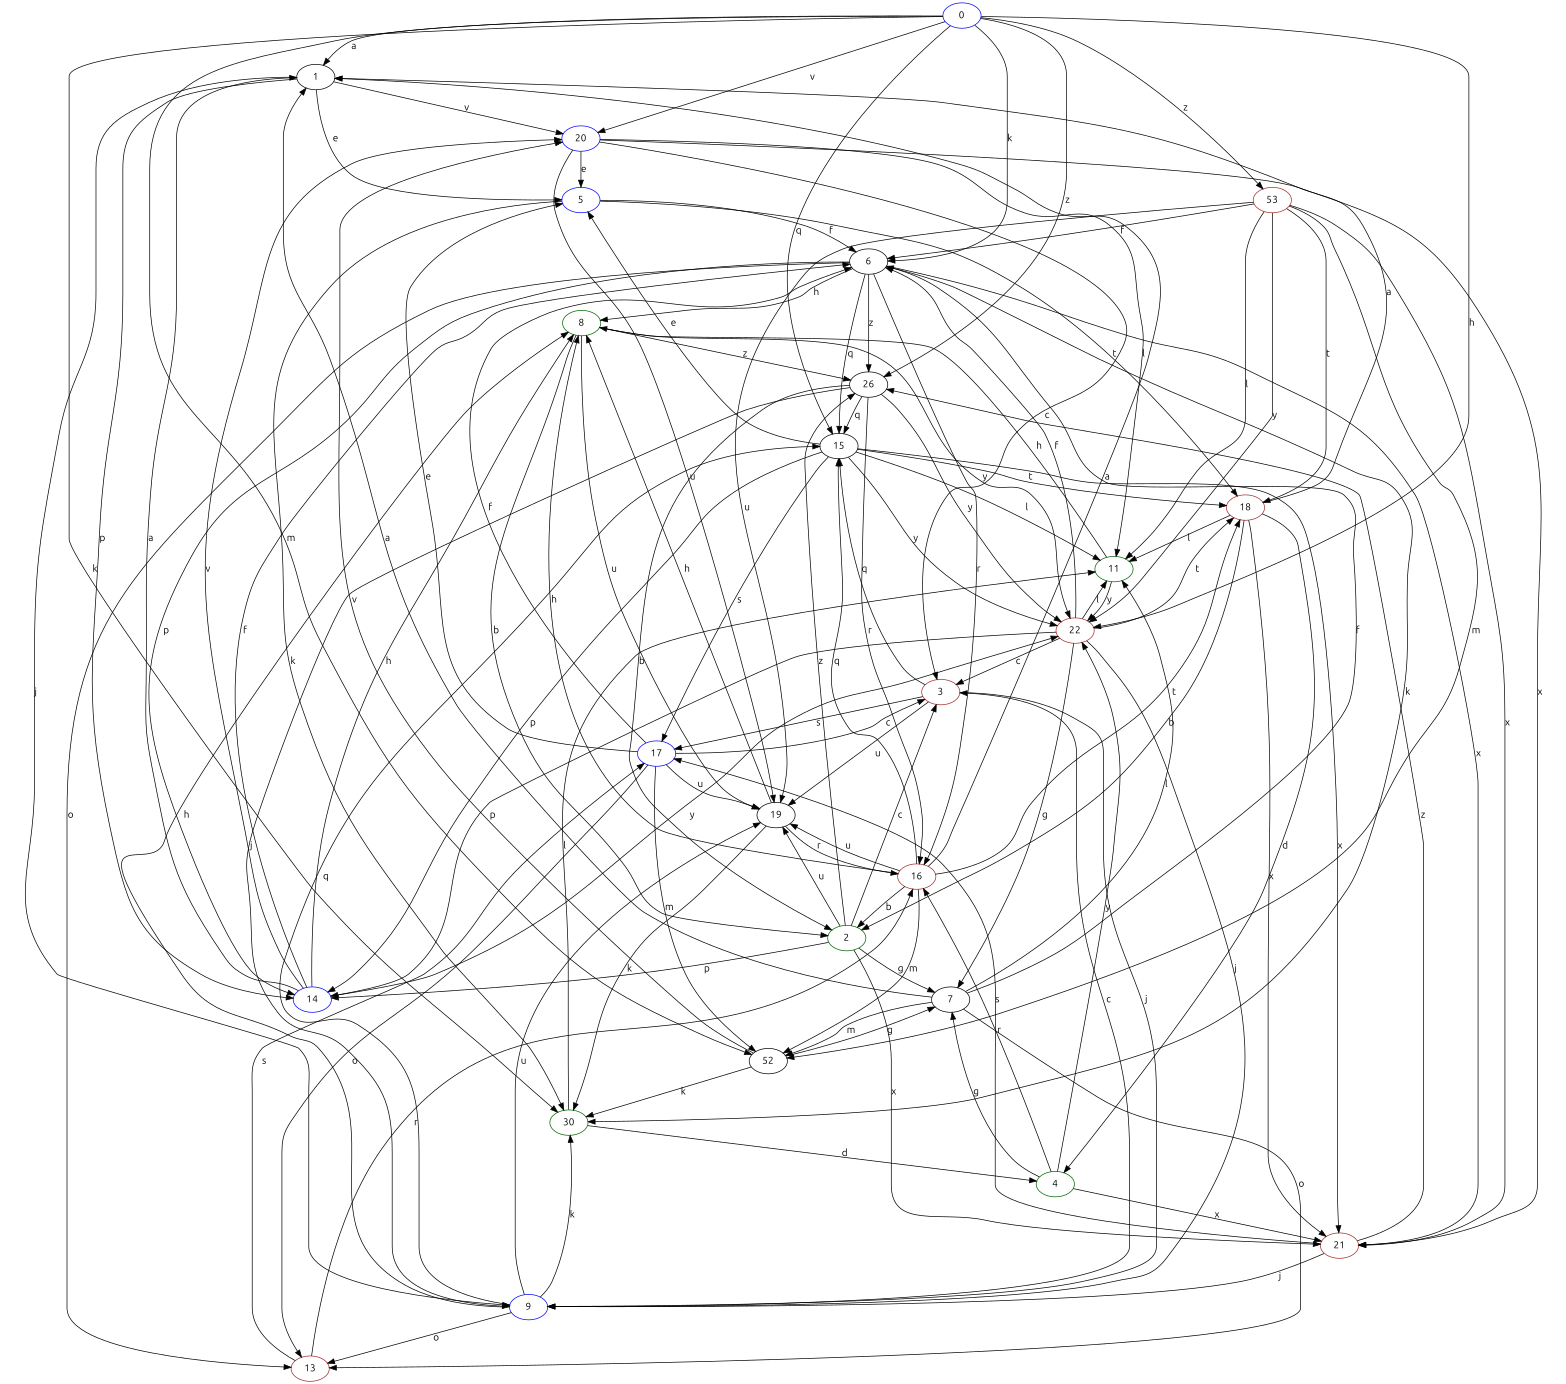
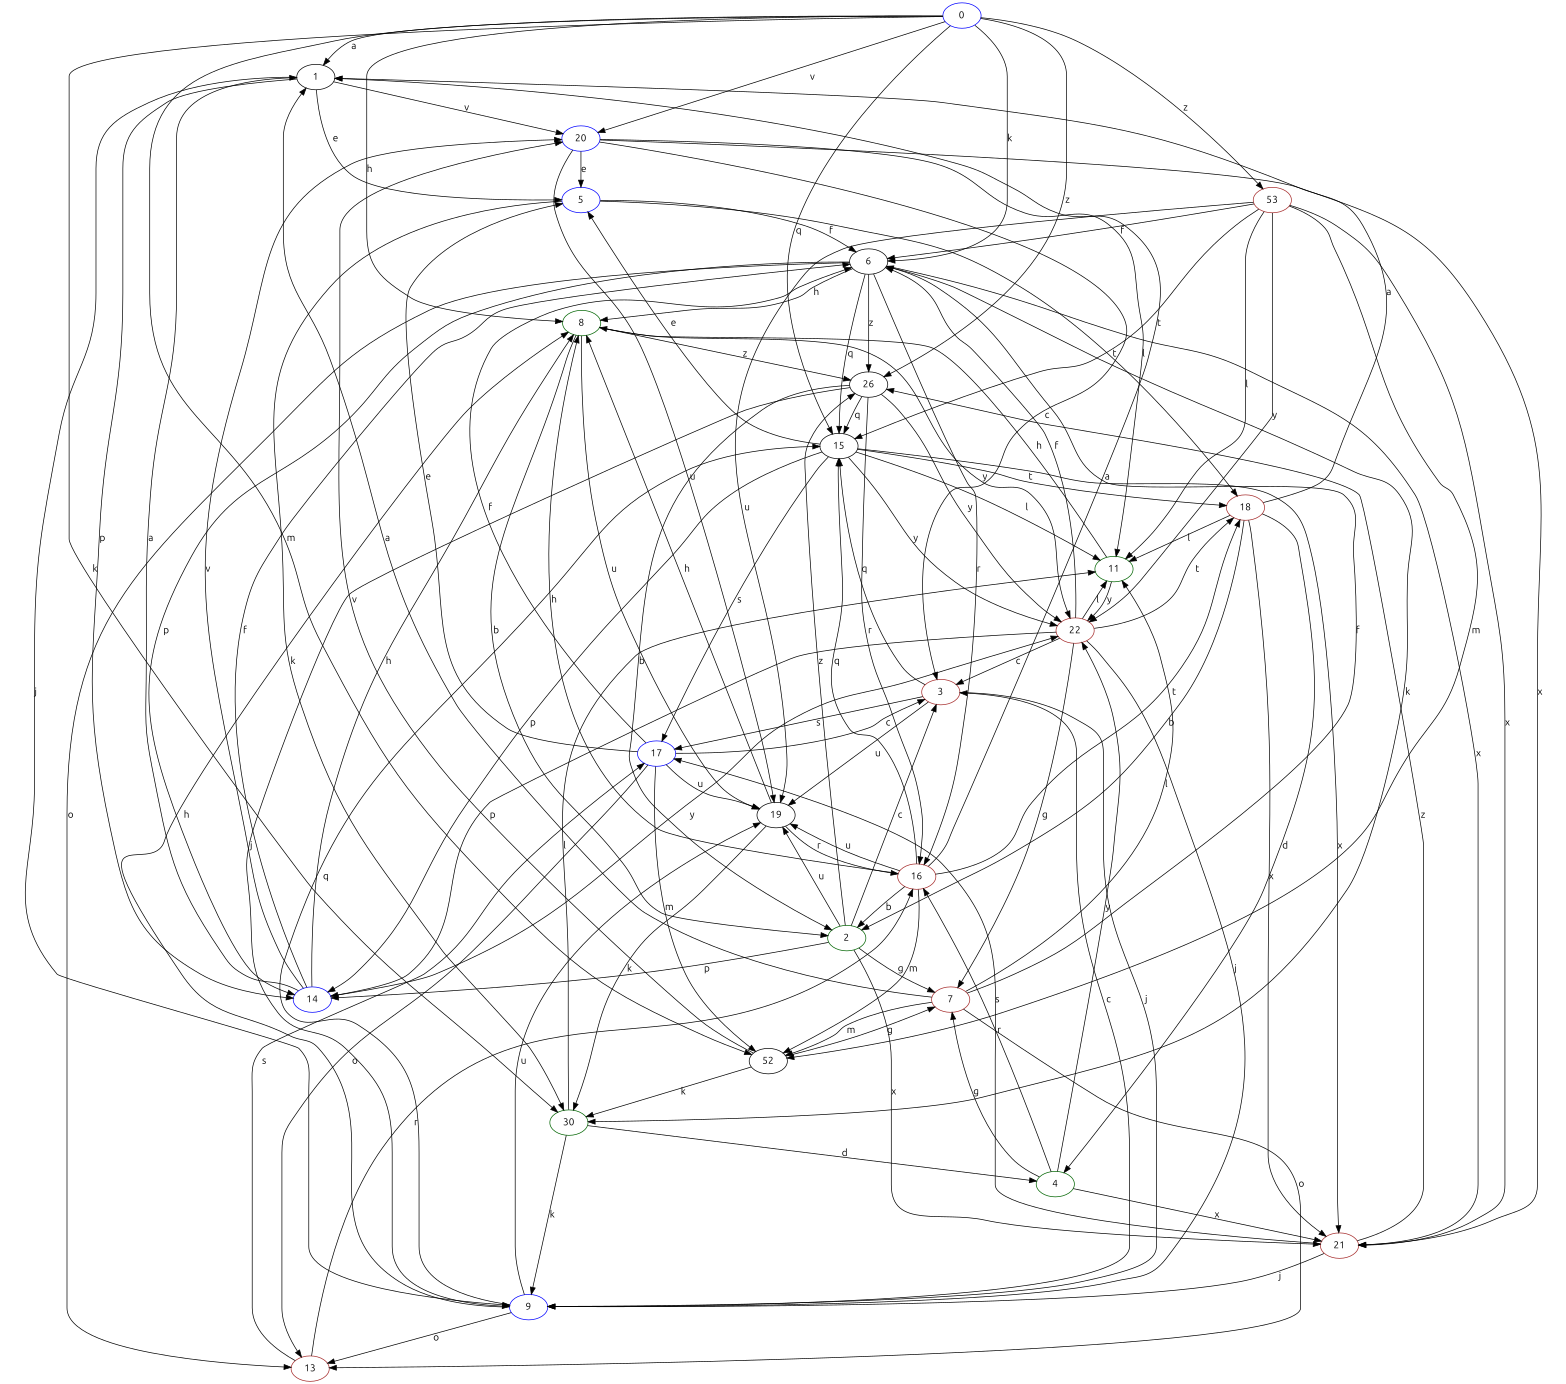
edge "0" -> "22": now "0" -> "8"
edge "53" -> "18": now "53" -> "15"
node "7": color black -> brown
edge "9" -> "30": reversed
